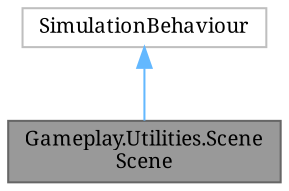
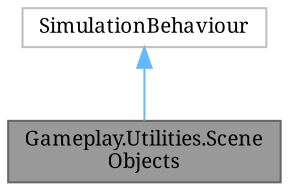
node "Gameplay.Utilities.Scene Scene": label "Gameplay.Utilities.Scene Scene" -> "Gameplay.Utilities.Scene Objects"
